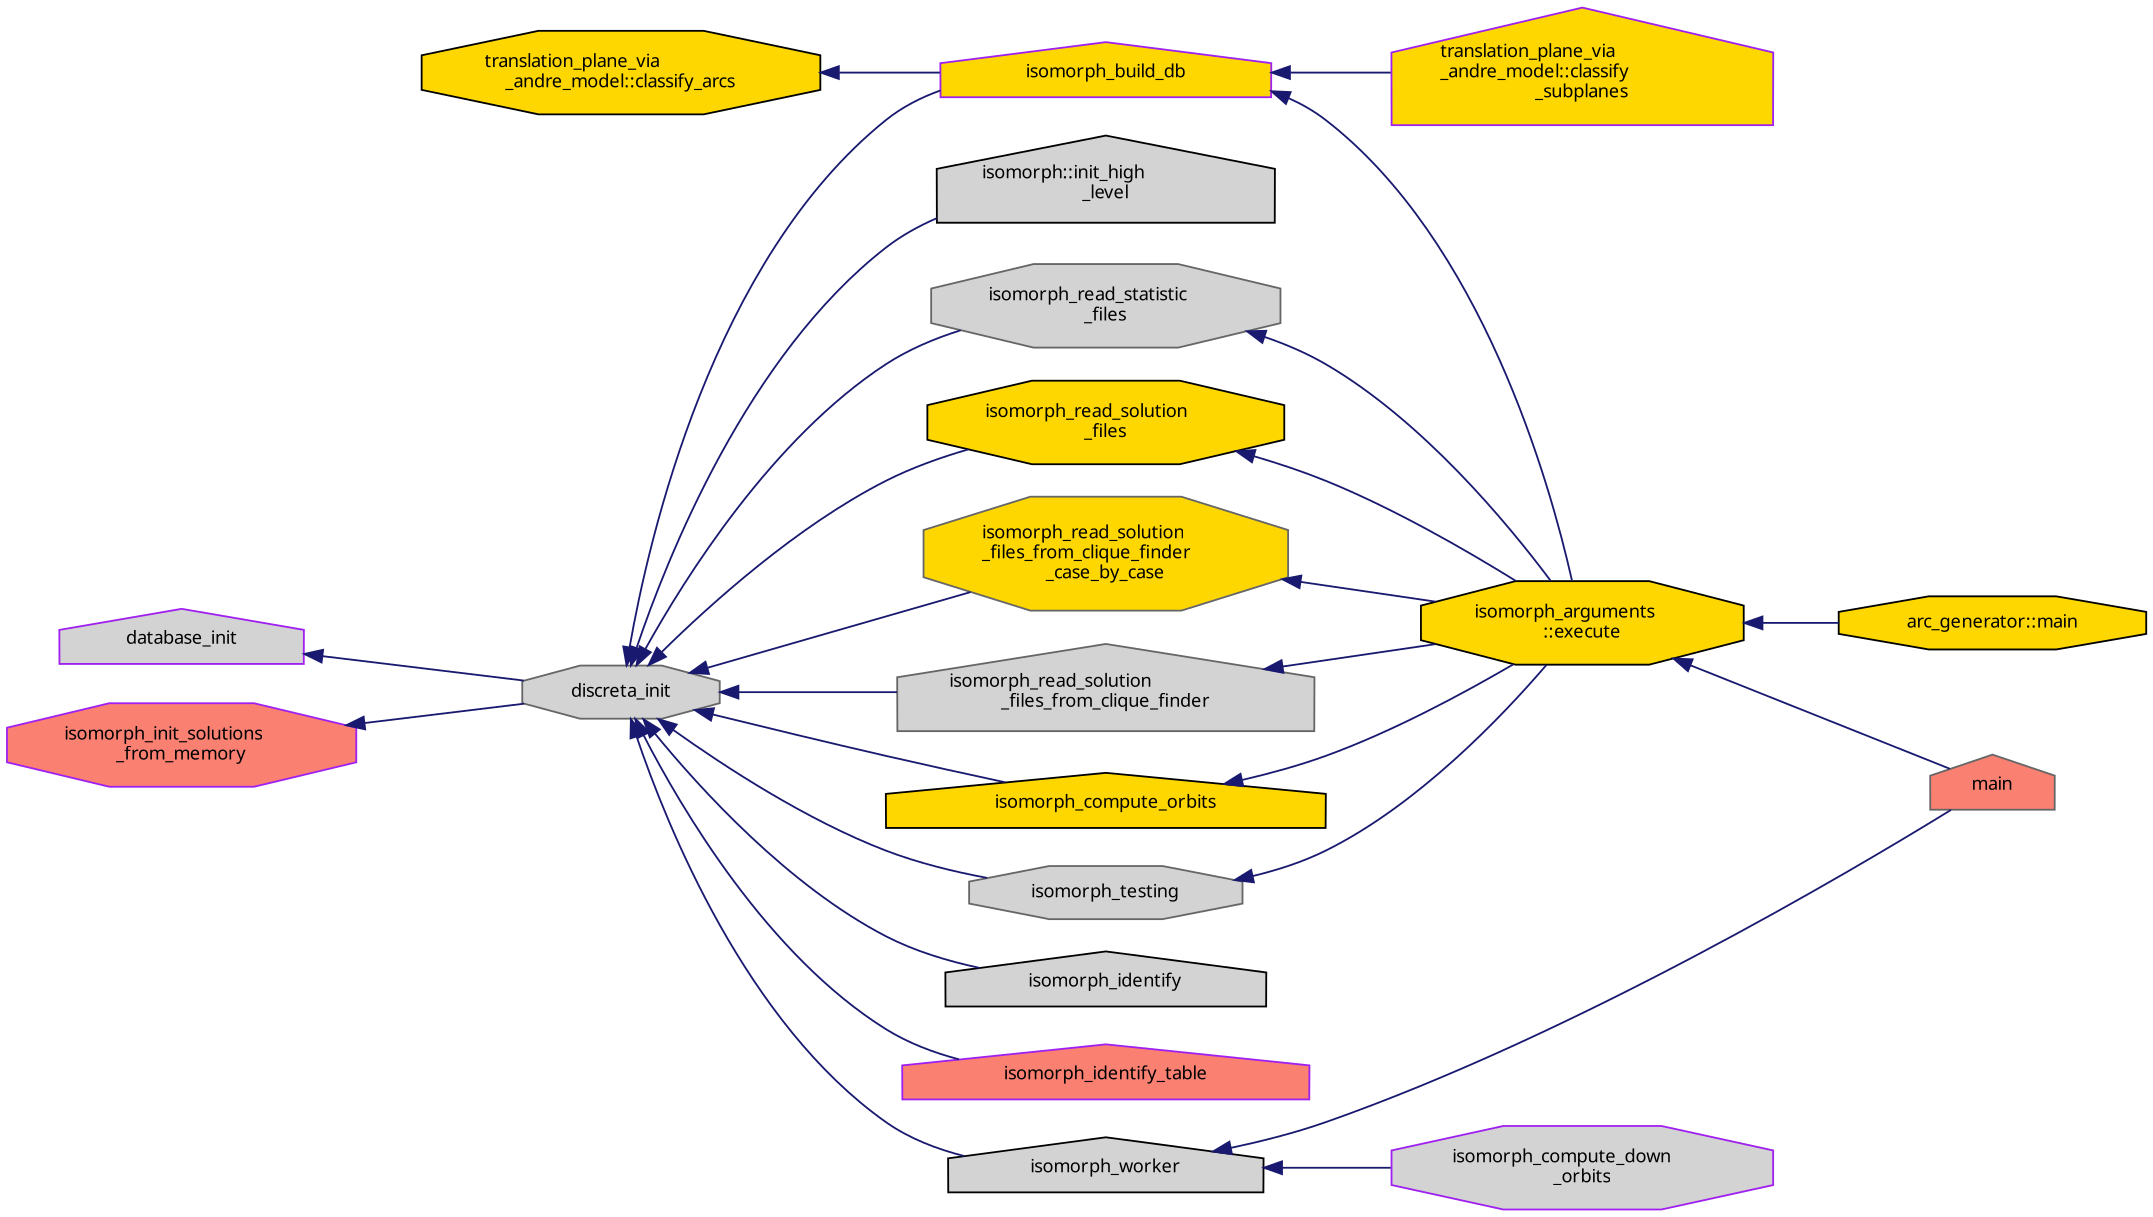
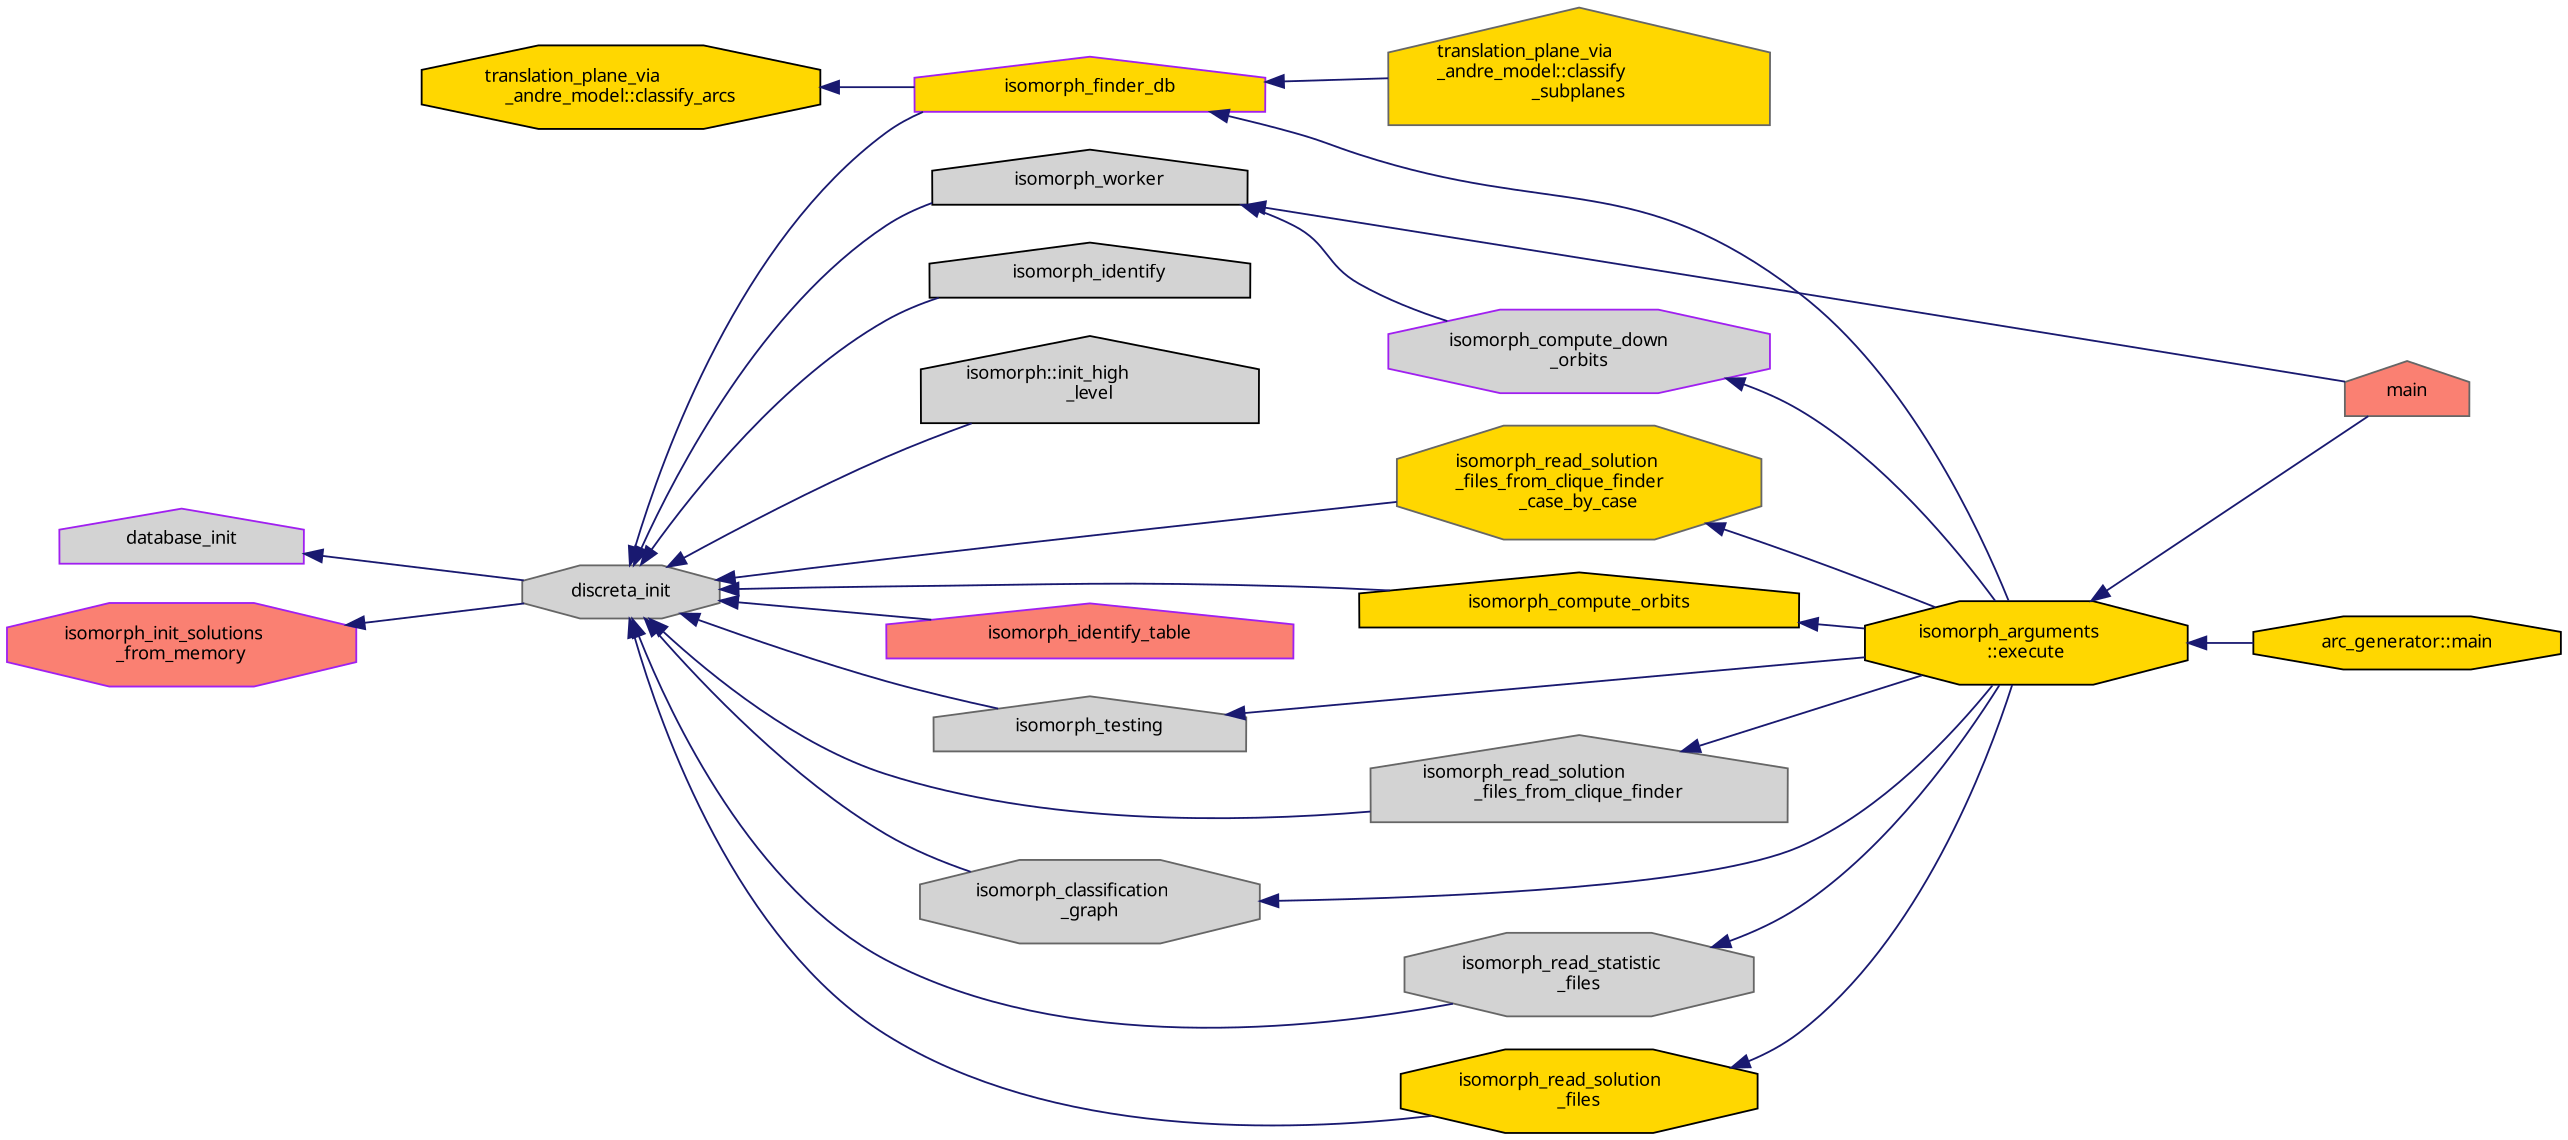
node "isomorph_build_db": label "isomorph_build_db" -> "isomorph_finder_db"
node "translation_plane_via _andre_model::classify _subplanes": color purple -> gray40
edge "isomorph_arguments ::execute" -> "isomorph_compute_down _orbits": added
node "isomorph_testing": shape octagon -> house
node "isomorph_classification _graph": added
